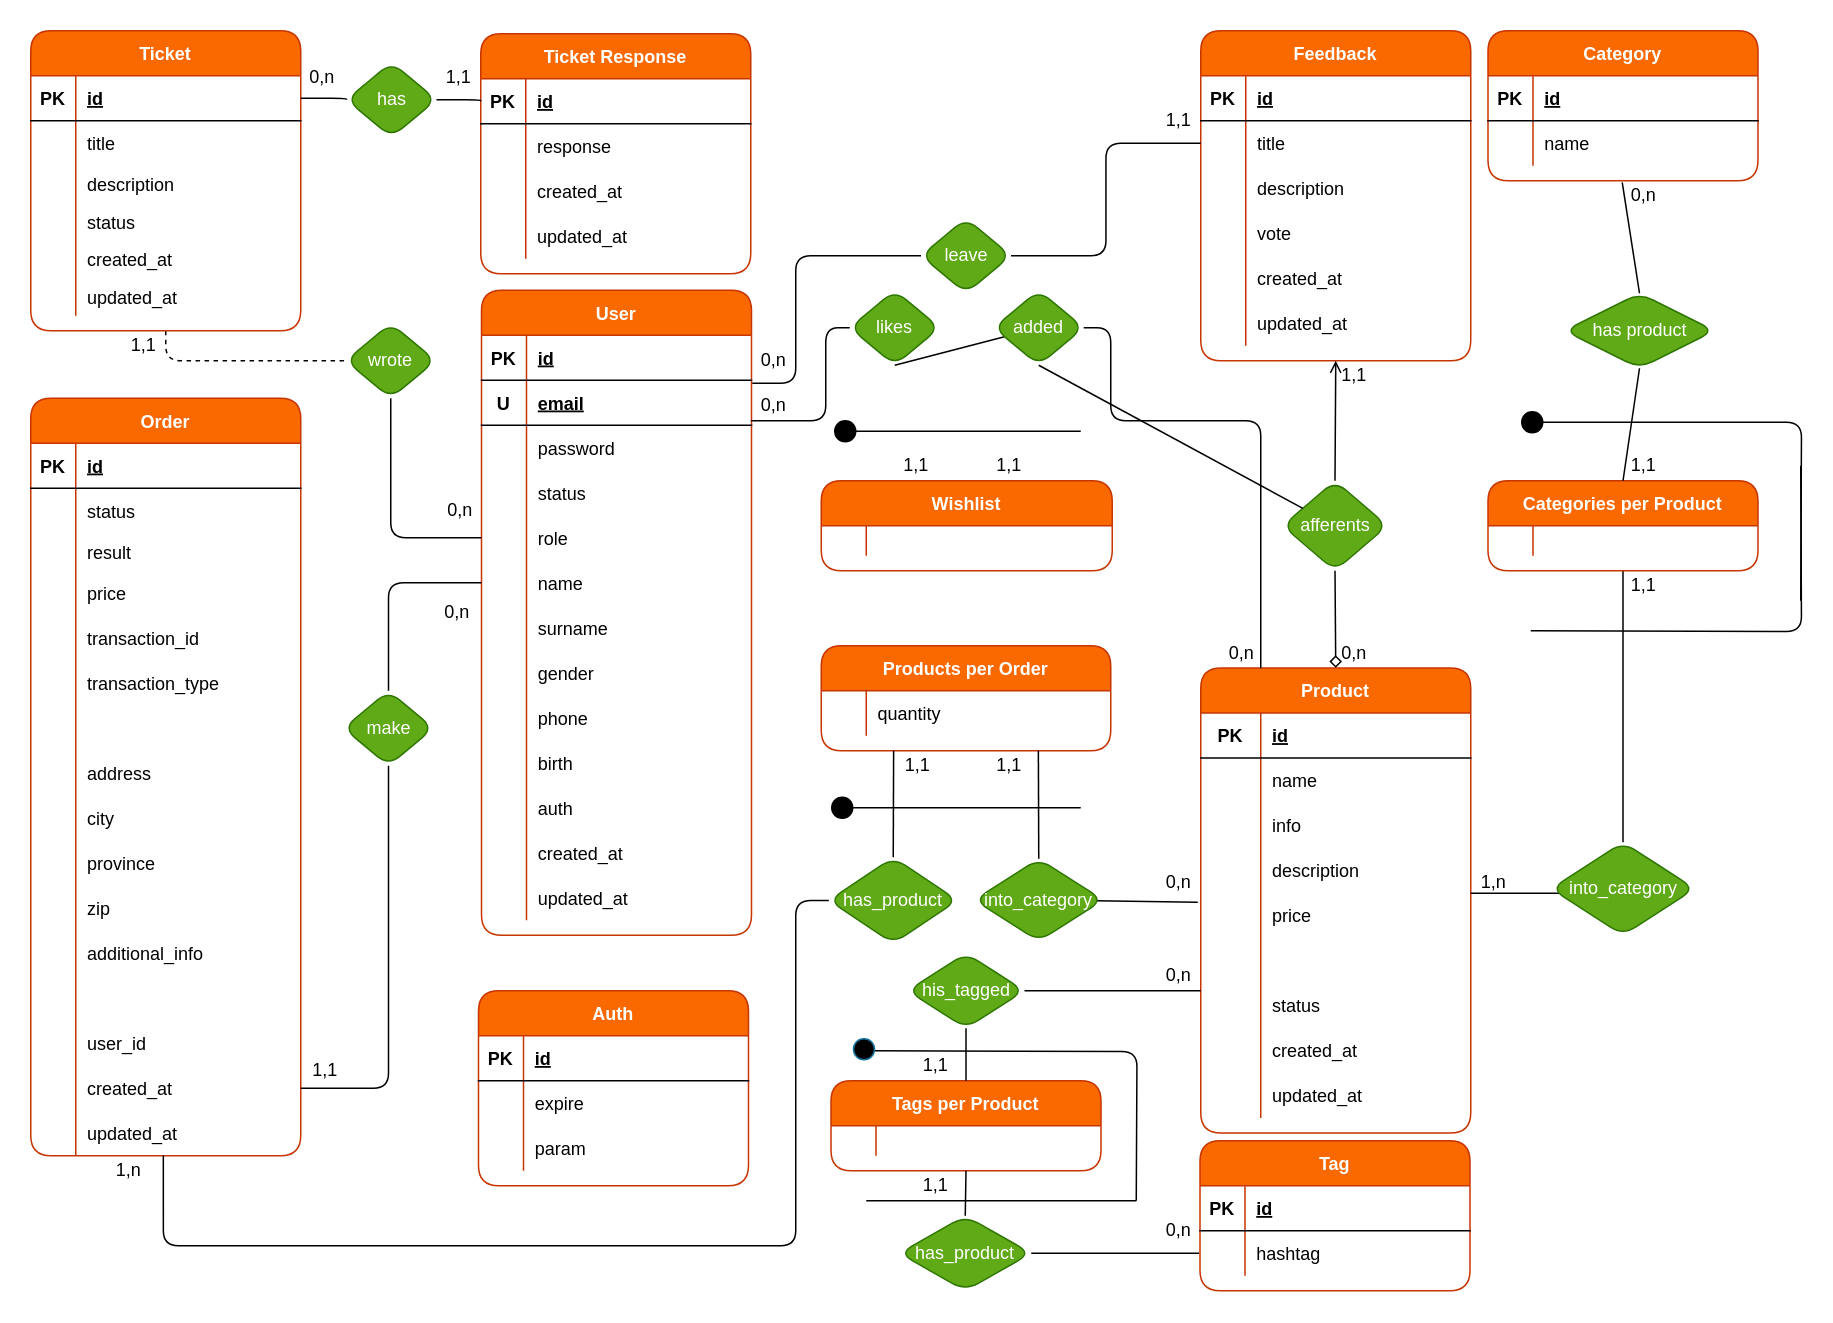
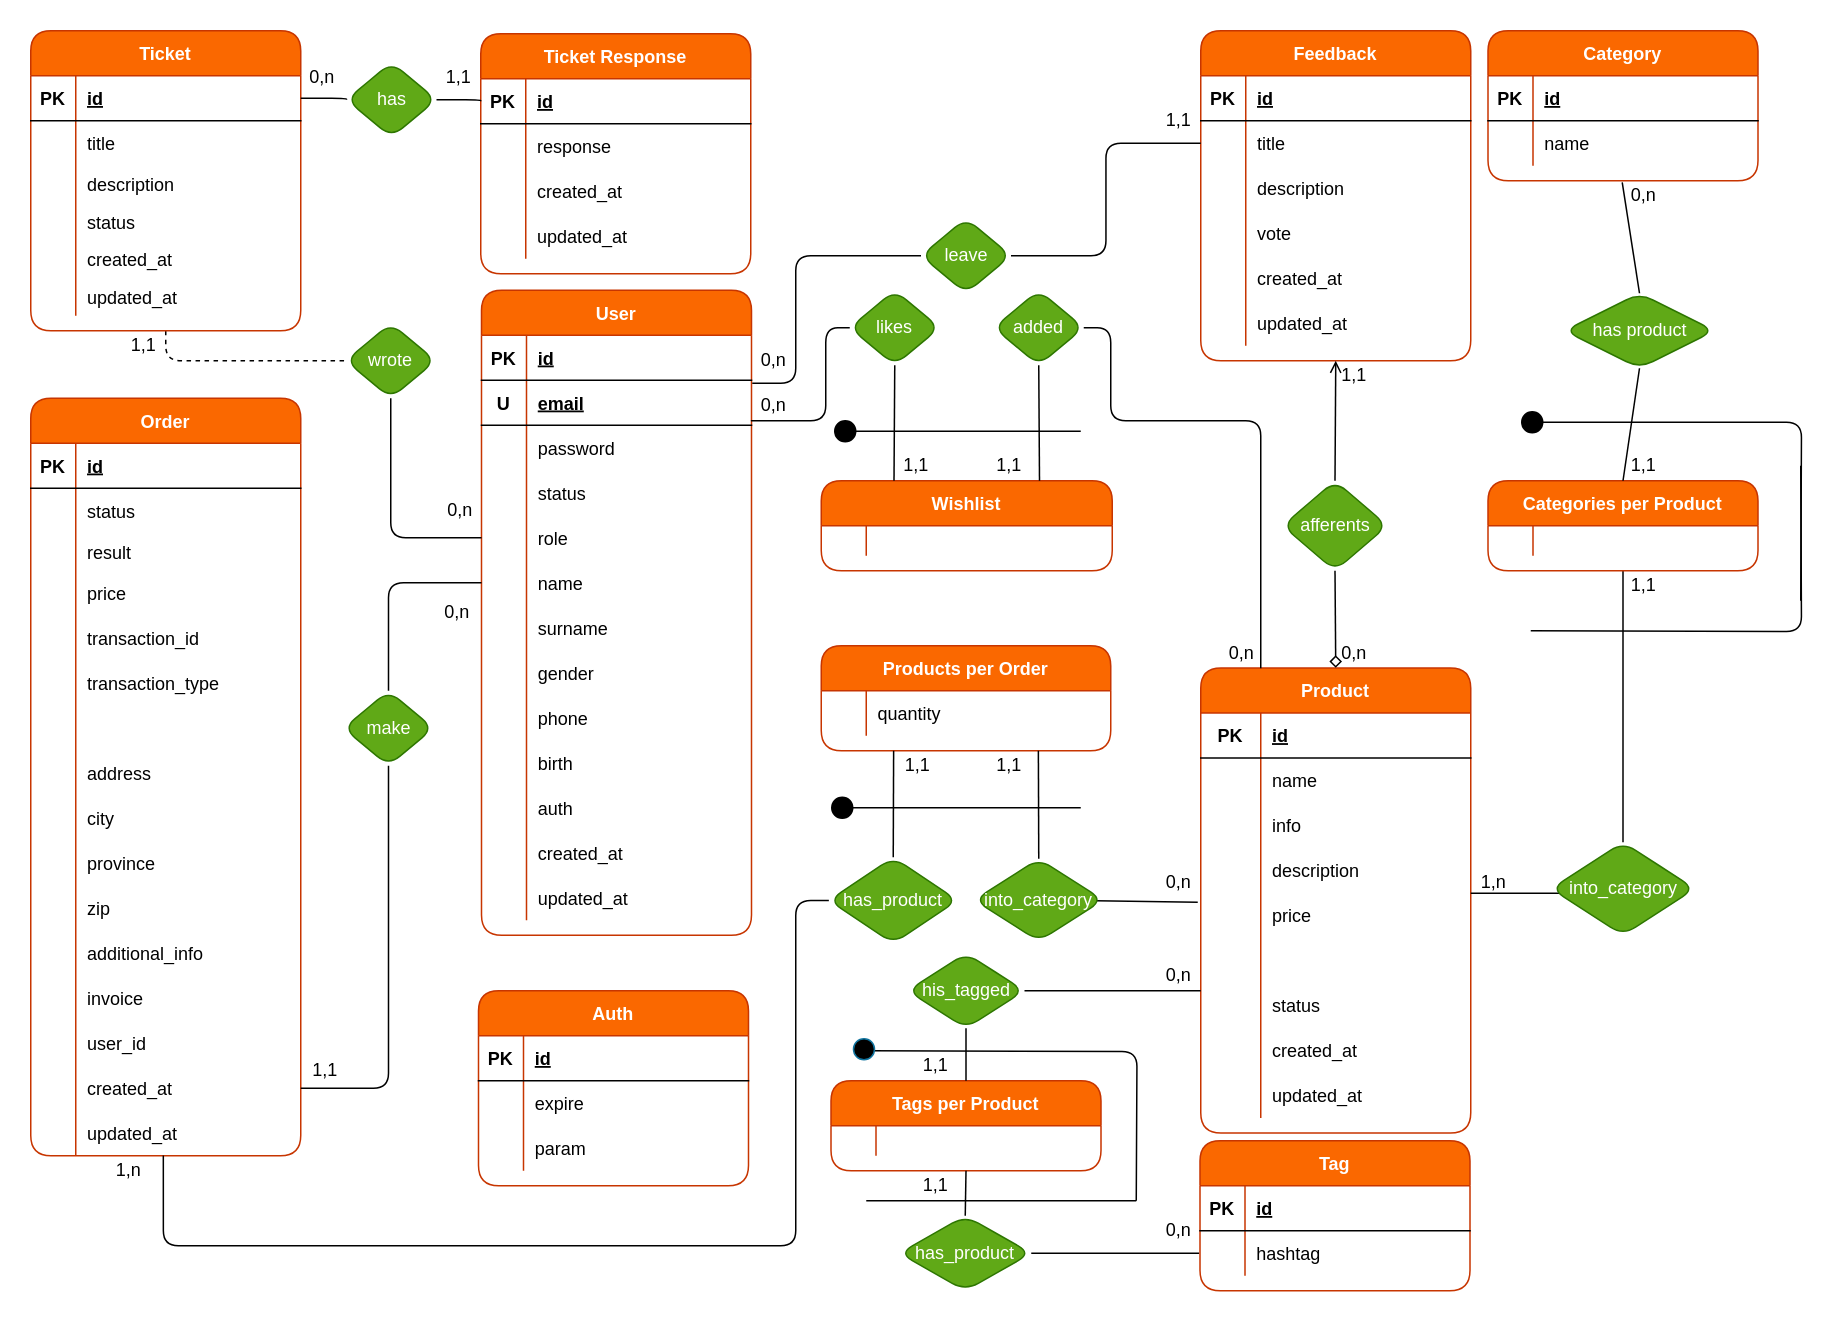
edge "likes" -- "added": now "likes" -- "Wishlist"
edge "added" -- "afferents": now "added" -- "Wishlist"
node "invoice": added
